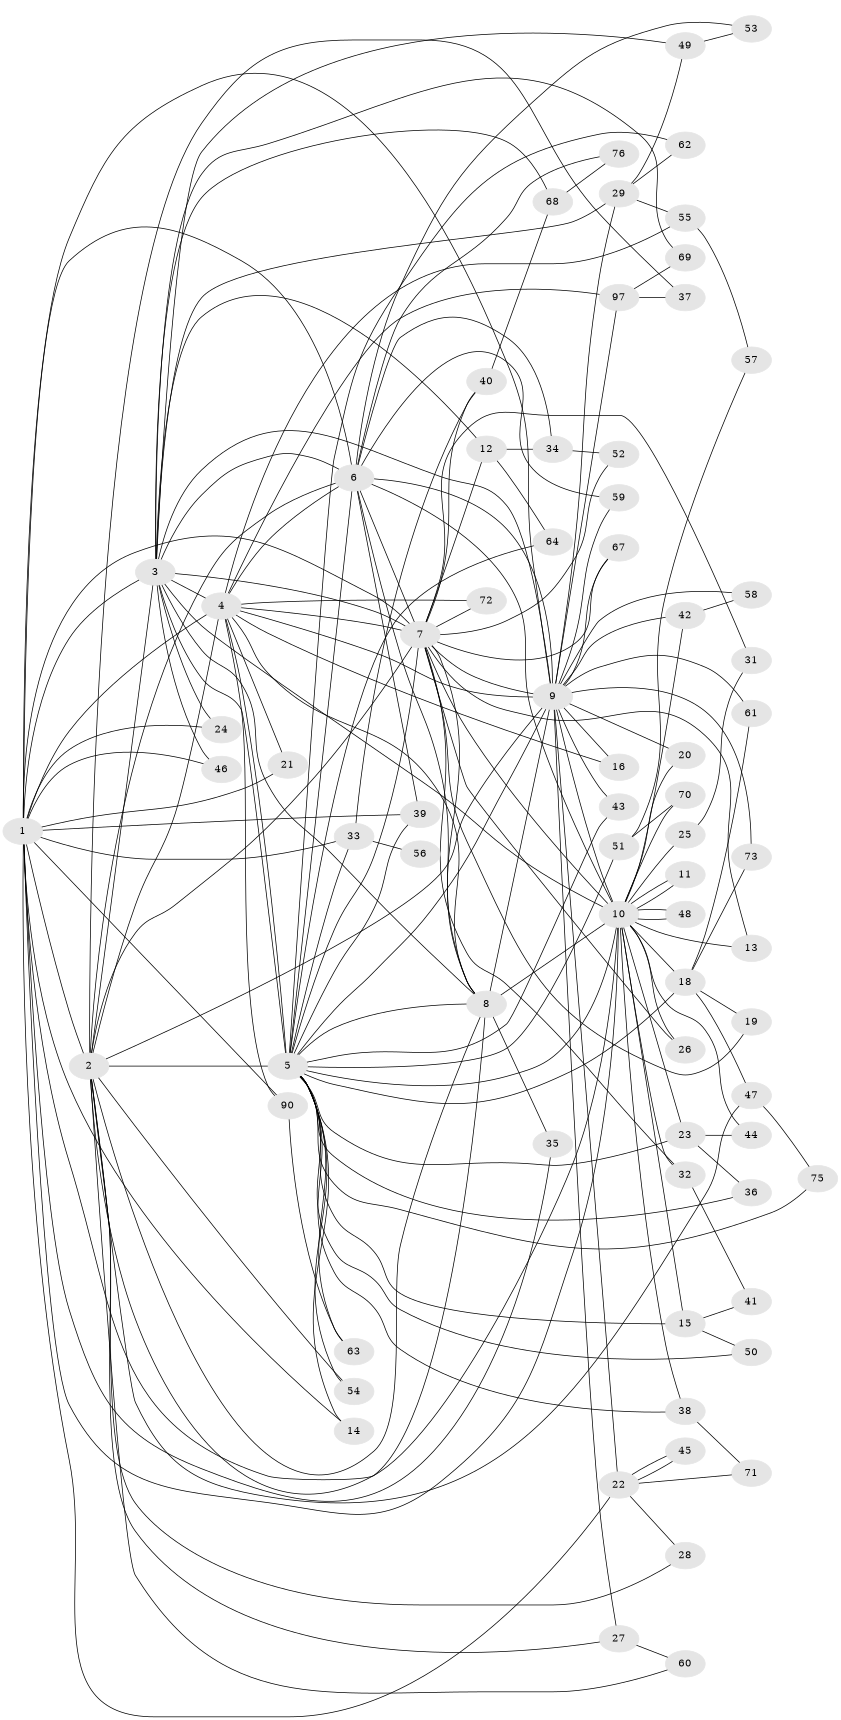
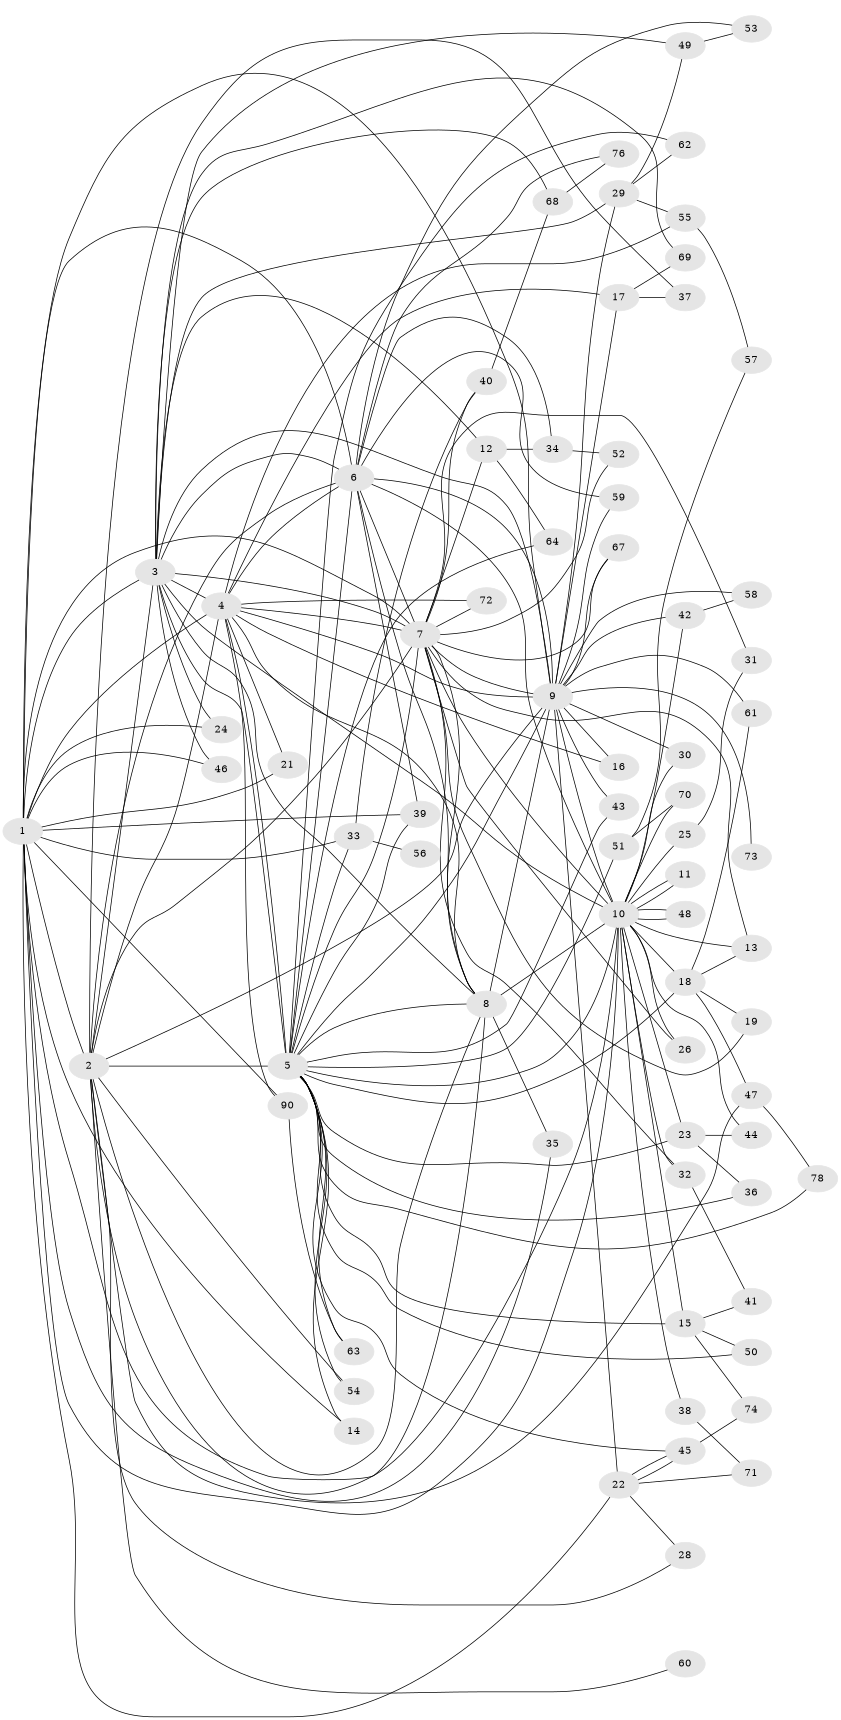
node "97": label "97" -> "17"
node "20": label "20" -> "30"
edge "73" -- "18": now "13" -- "18"
node "75": label "75" -> "78"
edge "5" -- "38": now "5" -- "45"
node "74": added
node "27": removed
